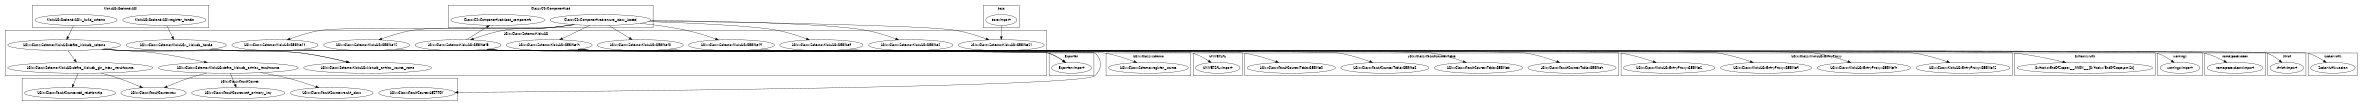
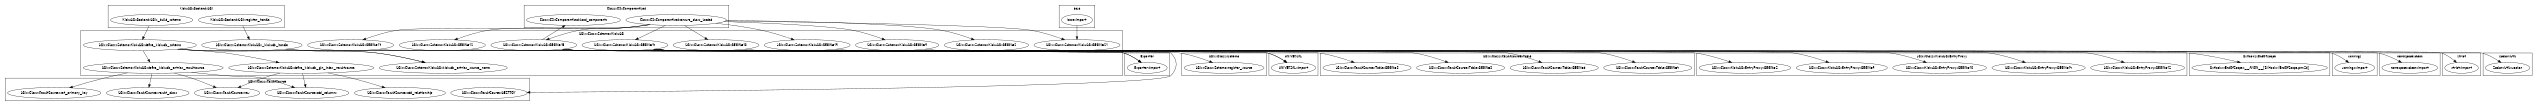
edge "DBIx::Class::Schema::KiokuDB::BEGIN@14" -> "UNIVERSAL::import": added
cluster "B::Hooks::Util": label "B::Hooks::Util" -> "B::Hooks::EndOfScope"
node "DBIx::Class::KiokuDB::EntryProxy::BEGIN@10": added
node "DBIx::Class::ResultSource::add_columns": added
